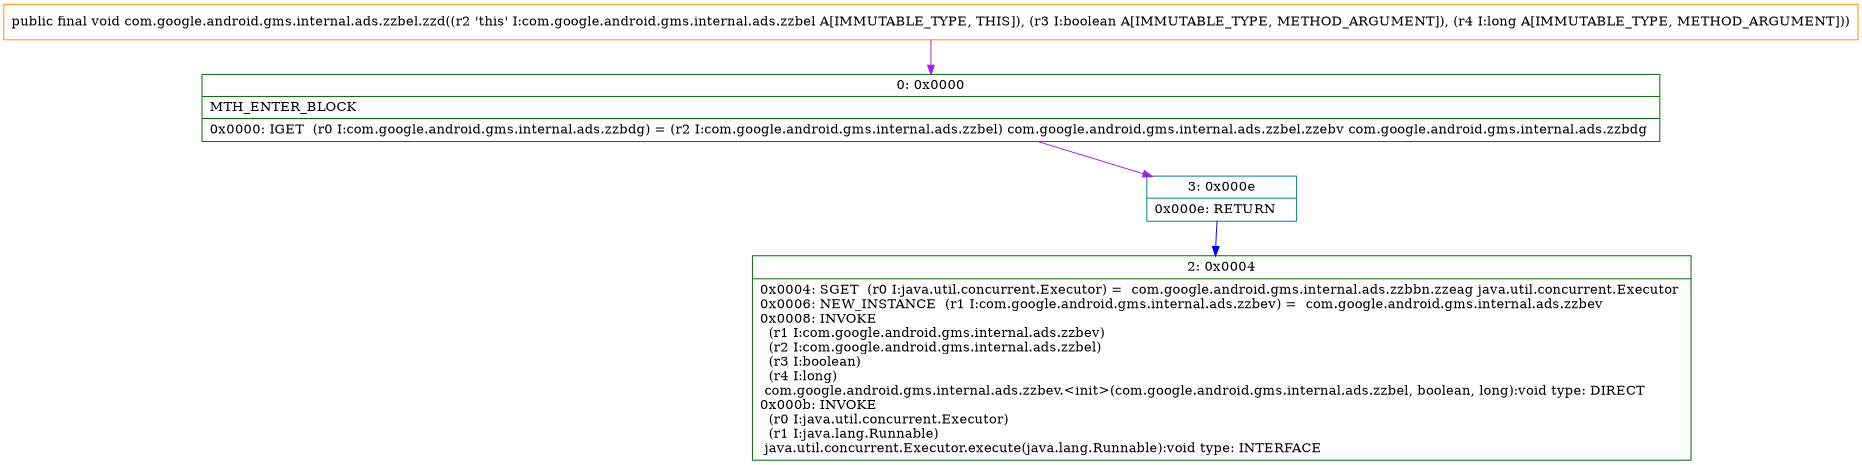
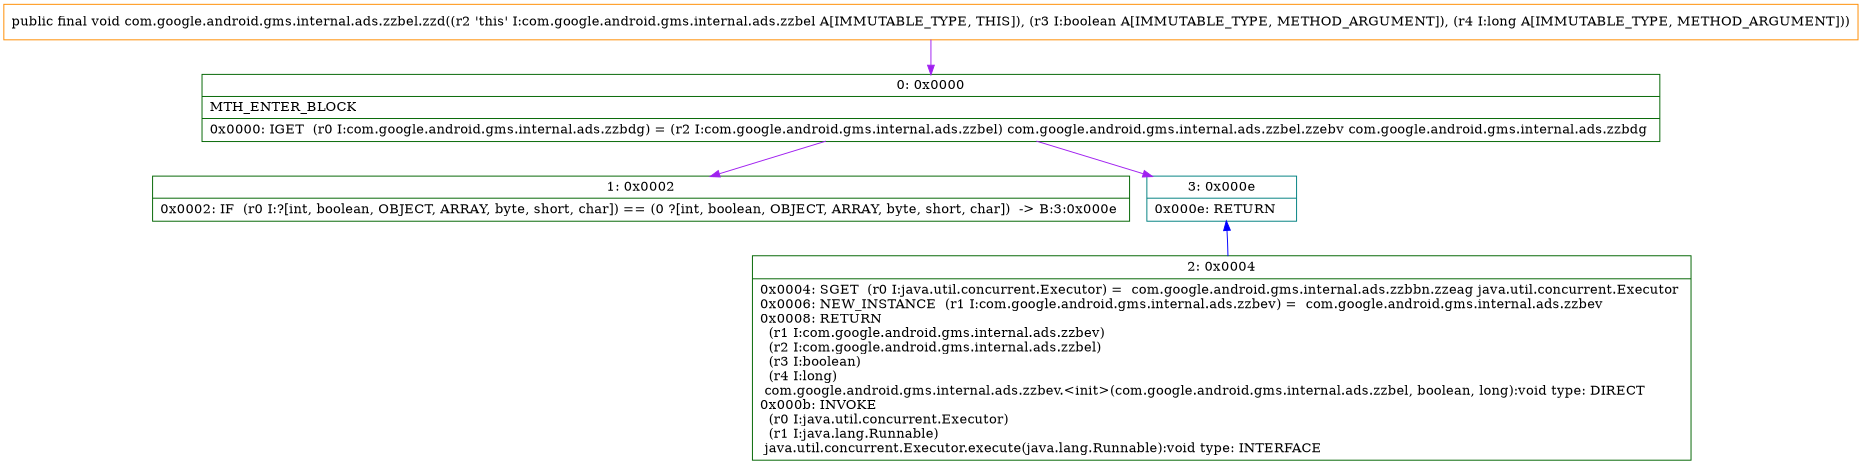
node "1: 0x0002": added
edge "3: 0x000e" -> "2: 0x0004": reversed
node "2: 0x0004": text "0x0008: INVOKE" -> "0x0008: RETURN"
